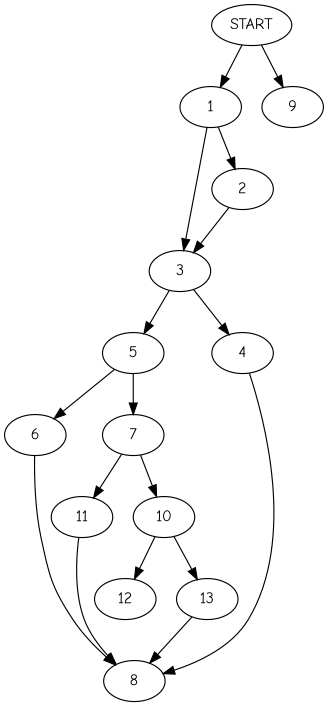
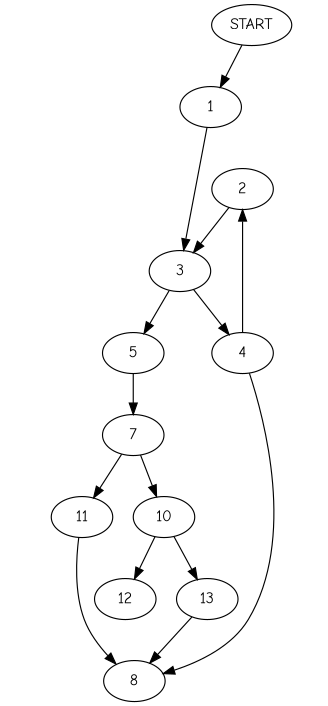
node "9": removed
edge "1" -> "2": now "4" -> "2"
node "6": removed
